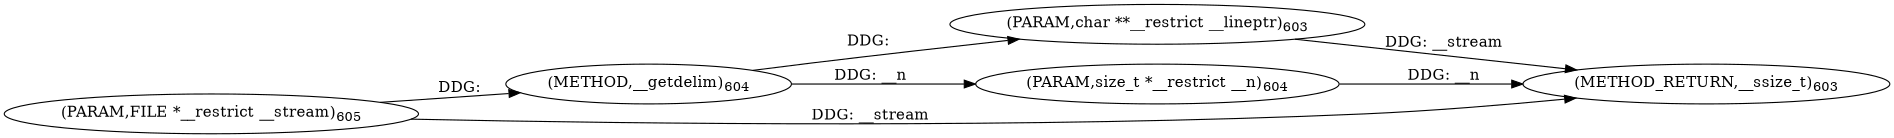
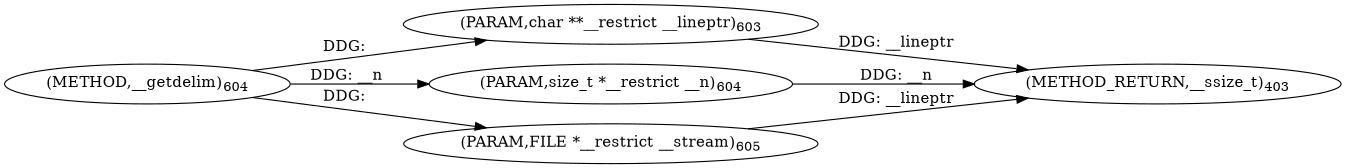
edge "(PARAM,char **__restrict __lineptr)" -> "(METHOD_RETURN,__ssize_t)": label "DDG: __stream" -> "DDG: __lineptr"
node "(METHOD_RETURN,__ssize_t)": text "603" -> "403"
edge "(PARAM,FILE *__restrict __stream)" -> "(METHOD,__getdelim)": reversed
edge "(PARAM,FILE *__restrict __stream)" -> "(METHOD_RETURN,__ssize_t)": label "DDG: __stream" -> "DDG: __lineptr"
